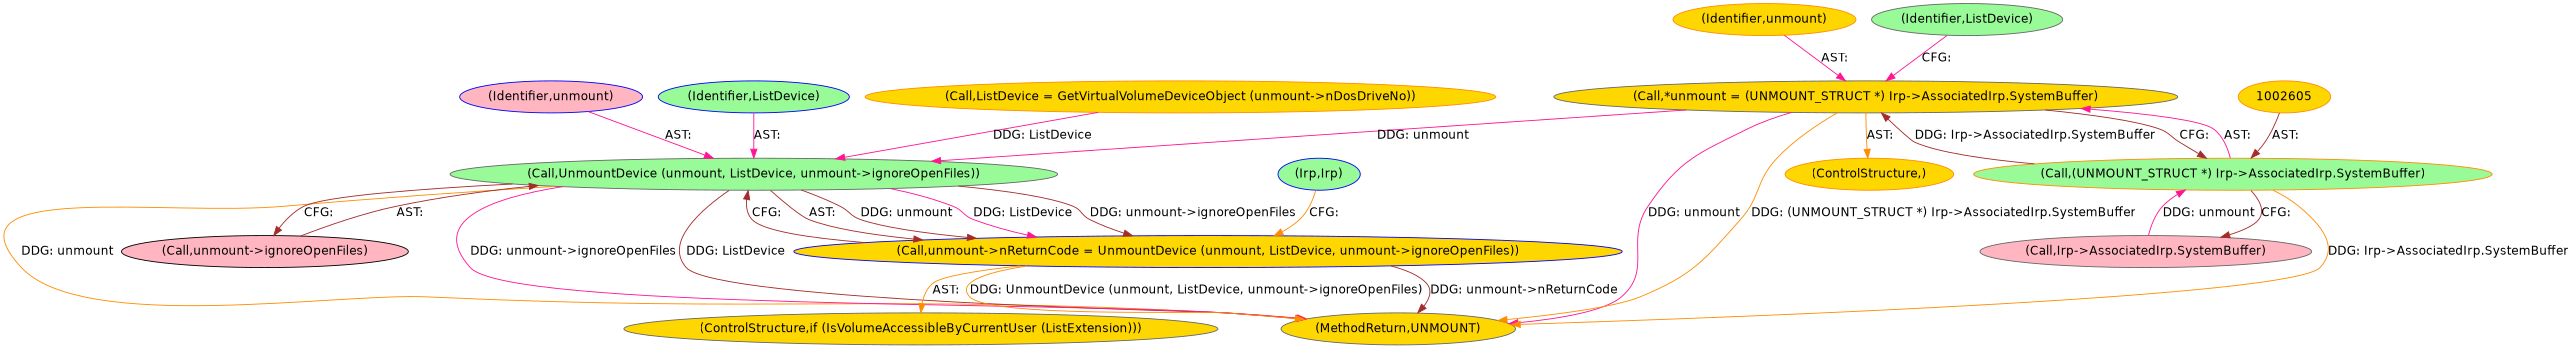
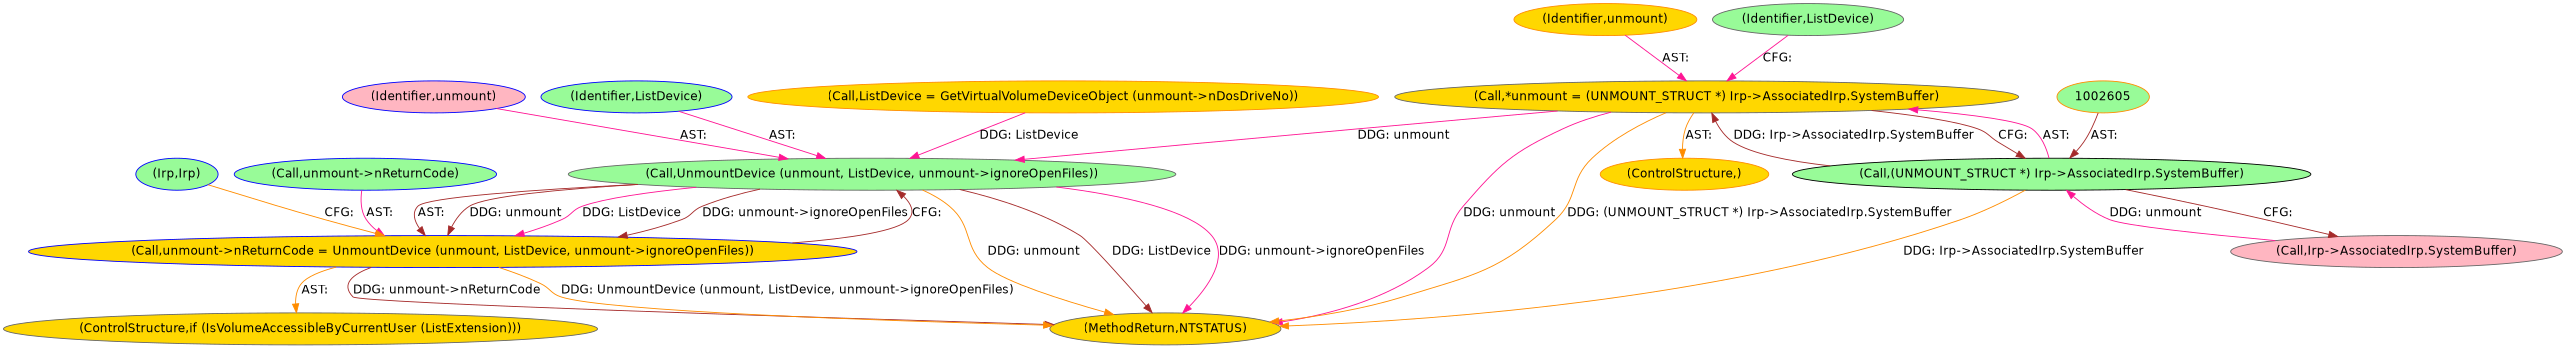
node "1002605": fillcolor gold -> palegreen
node "(Call,unmount->nReturnCode)": added
node "(Call,(UNMOUNT_STRUCT *) Irp->AssociatedIrp.SystemBuffer)": color darkorange -> black
node "(Call,unmount->ignoreOpenFiles)": removed
node "(MethodReturn,UNMOUNT)": label "(MethodReturn,UNMOUNT)" -> "(MethodReturn,NTSTATUS)"
